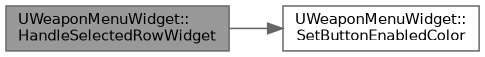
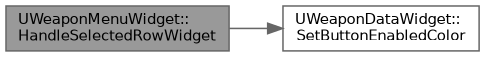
node "UWeaponMenuWidget:: SetButtonEnabledColor": label "UWeaponMenuWidget:: SetButtonEnabledColor" -> "UWeaponDataWidget:: SetButtonEnabledColor"
